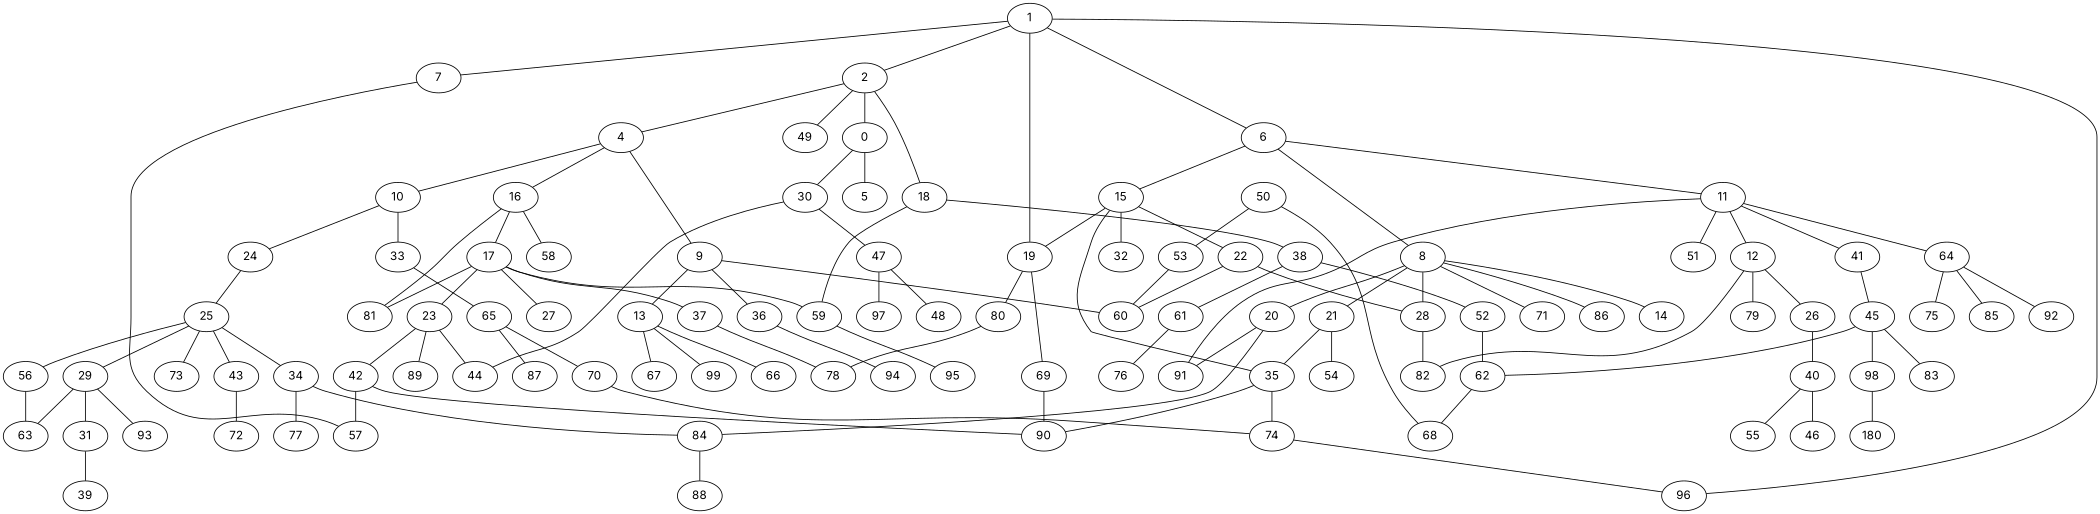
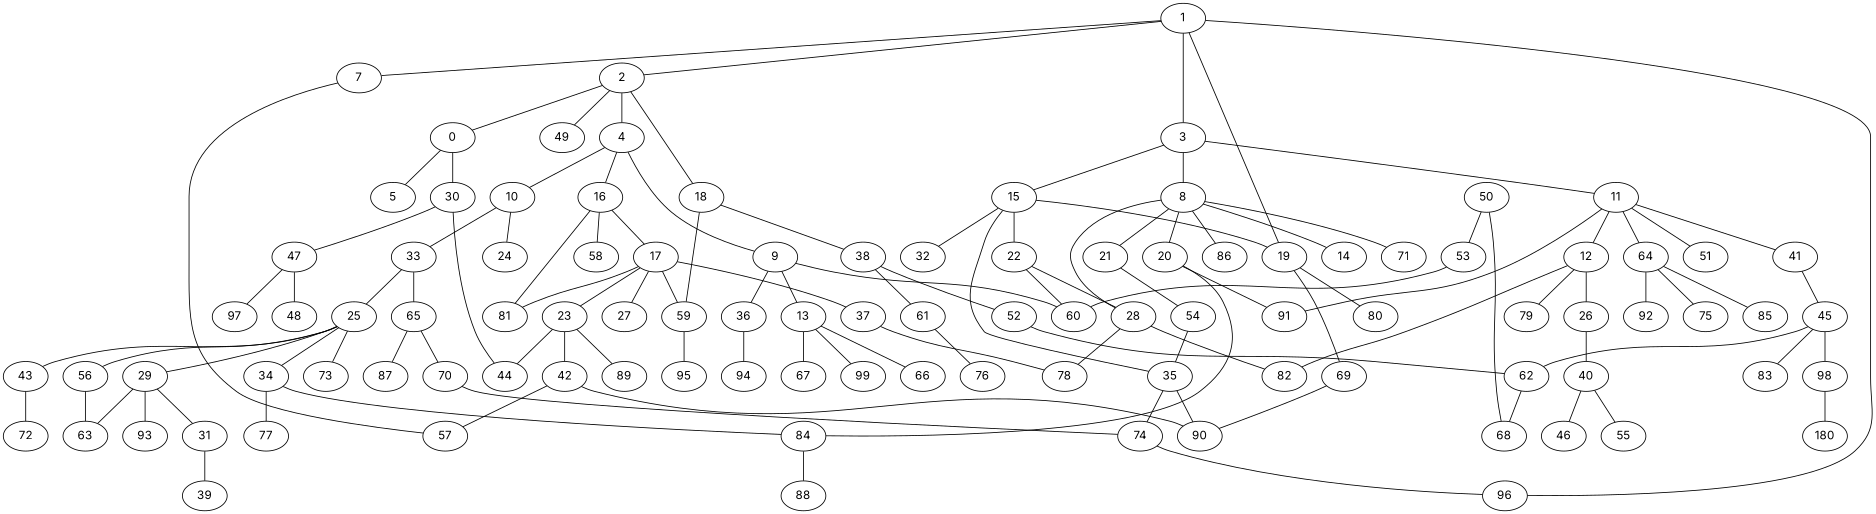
node "6": label "6" -> "3"
edge "24" -- "25": now "33" -- "25"
edge "80" -- "78": now "28" -- "78"
edge "21" -- "35": now "54" -- "35"
